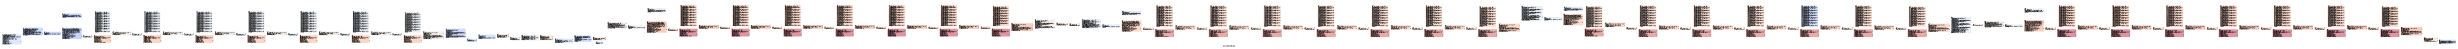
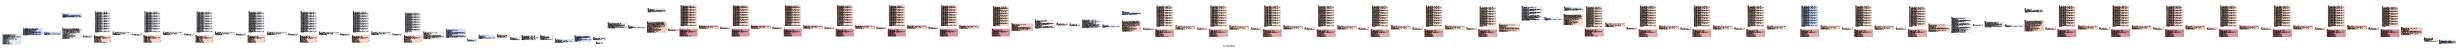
node "%929:": removed
node "%1746:": removed
node "%38:": fillcolor #7a9df870 -> #e3d9d370
